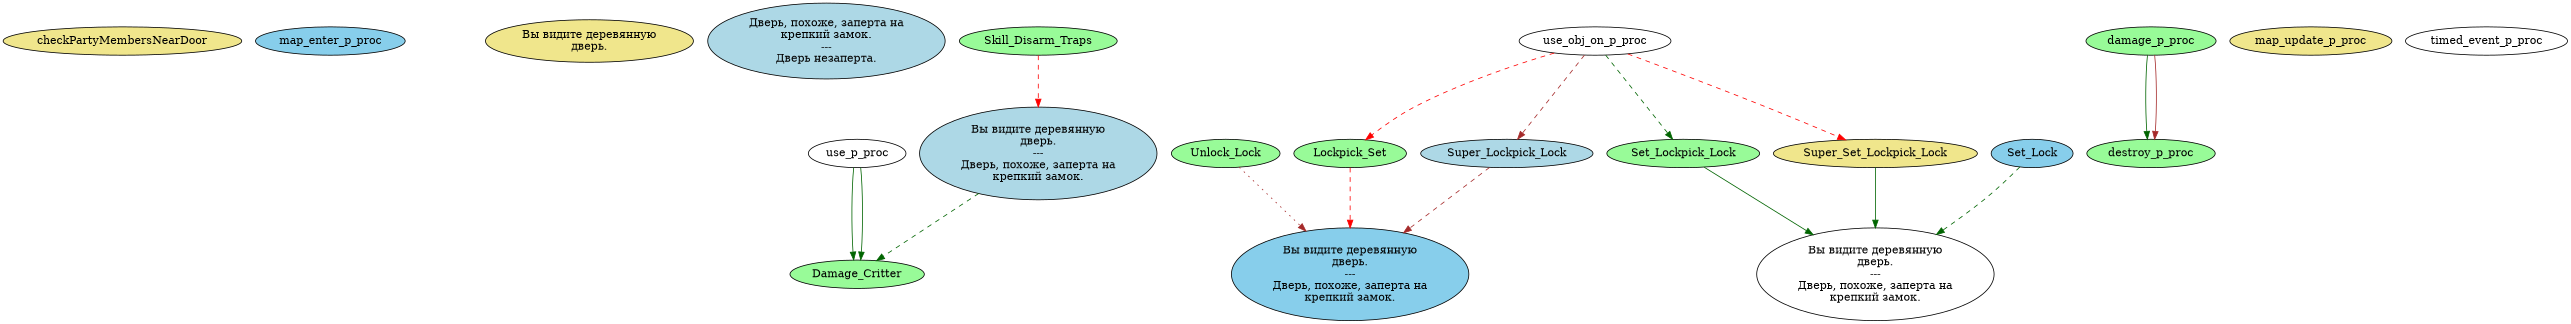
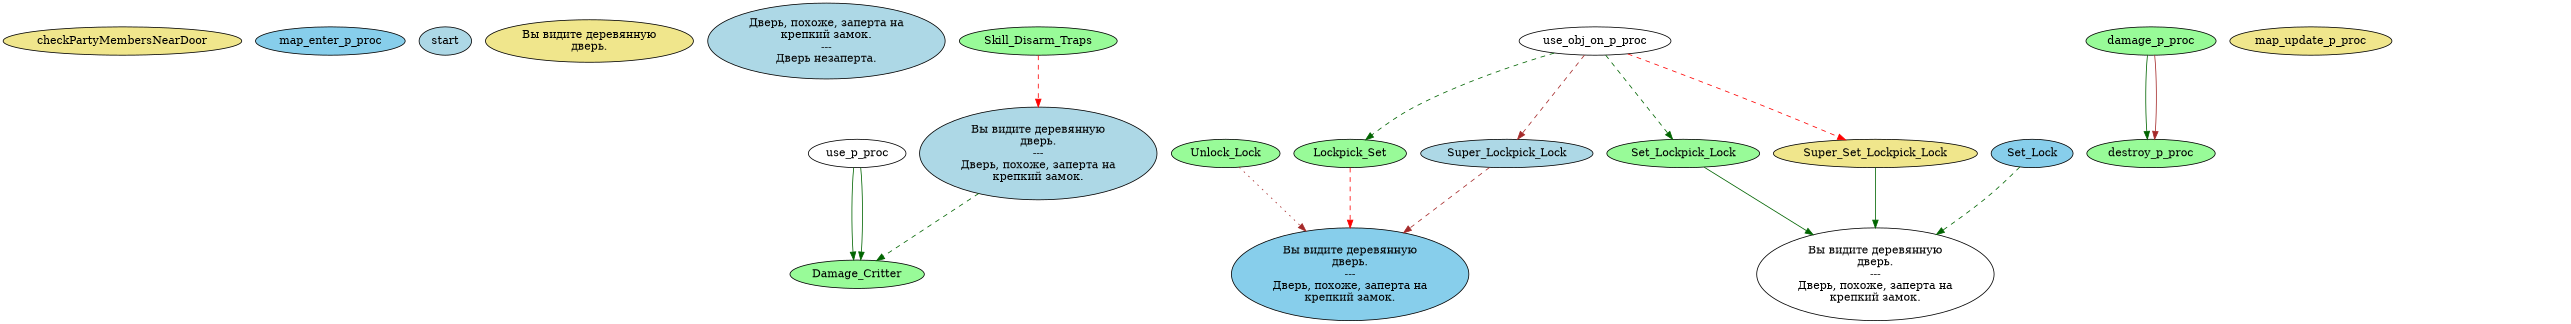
node "start": added
node "timed_event_p_proc": removed
edge "use_obj_on_p_proc" -> "Lockpick_Set": color red -> darkgreen
